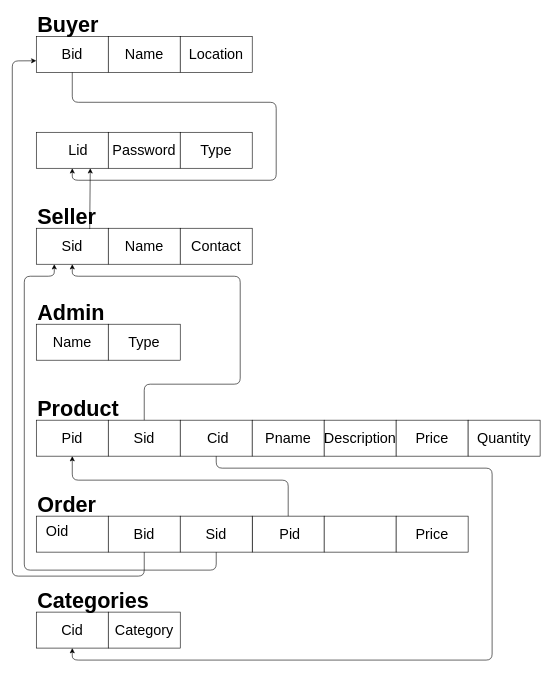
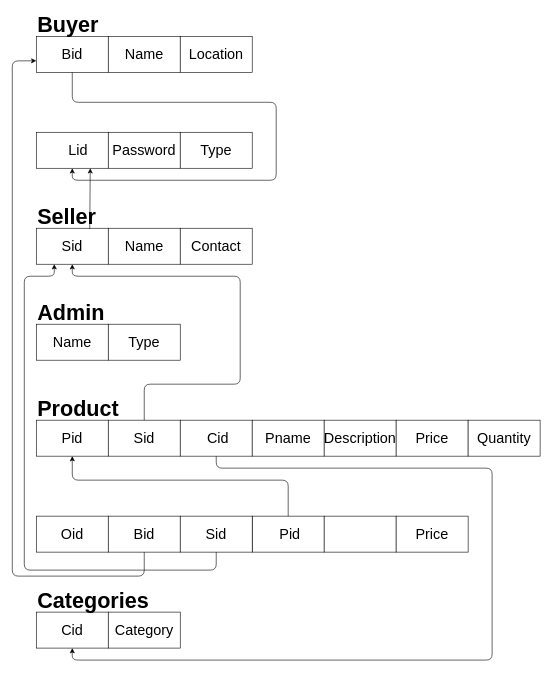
node "Order": removed
node "Oid": moved (57, 531) -> (72, 534)
